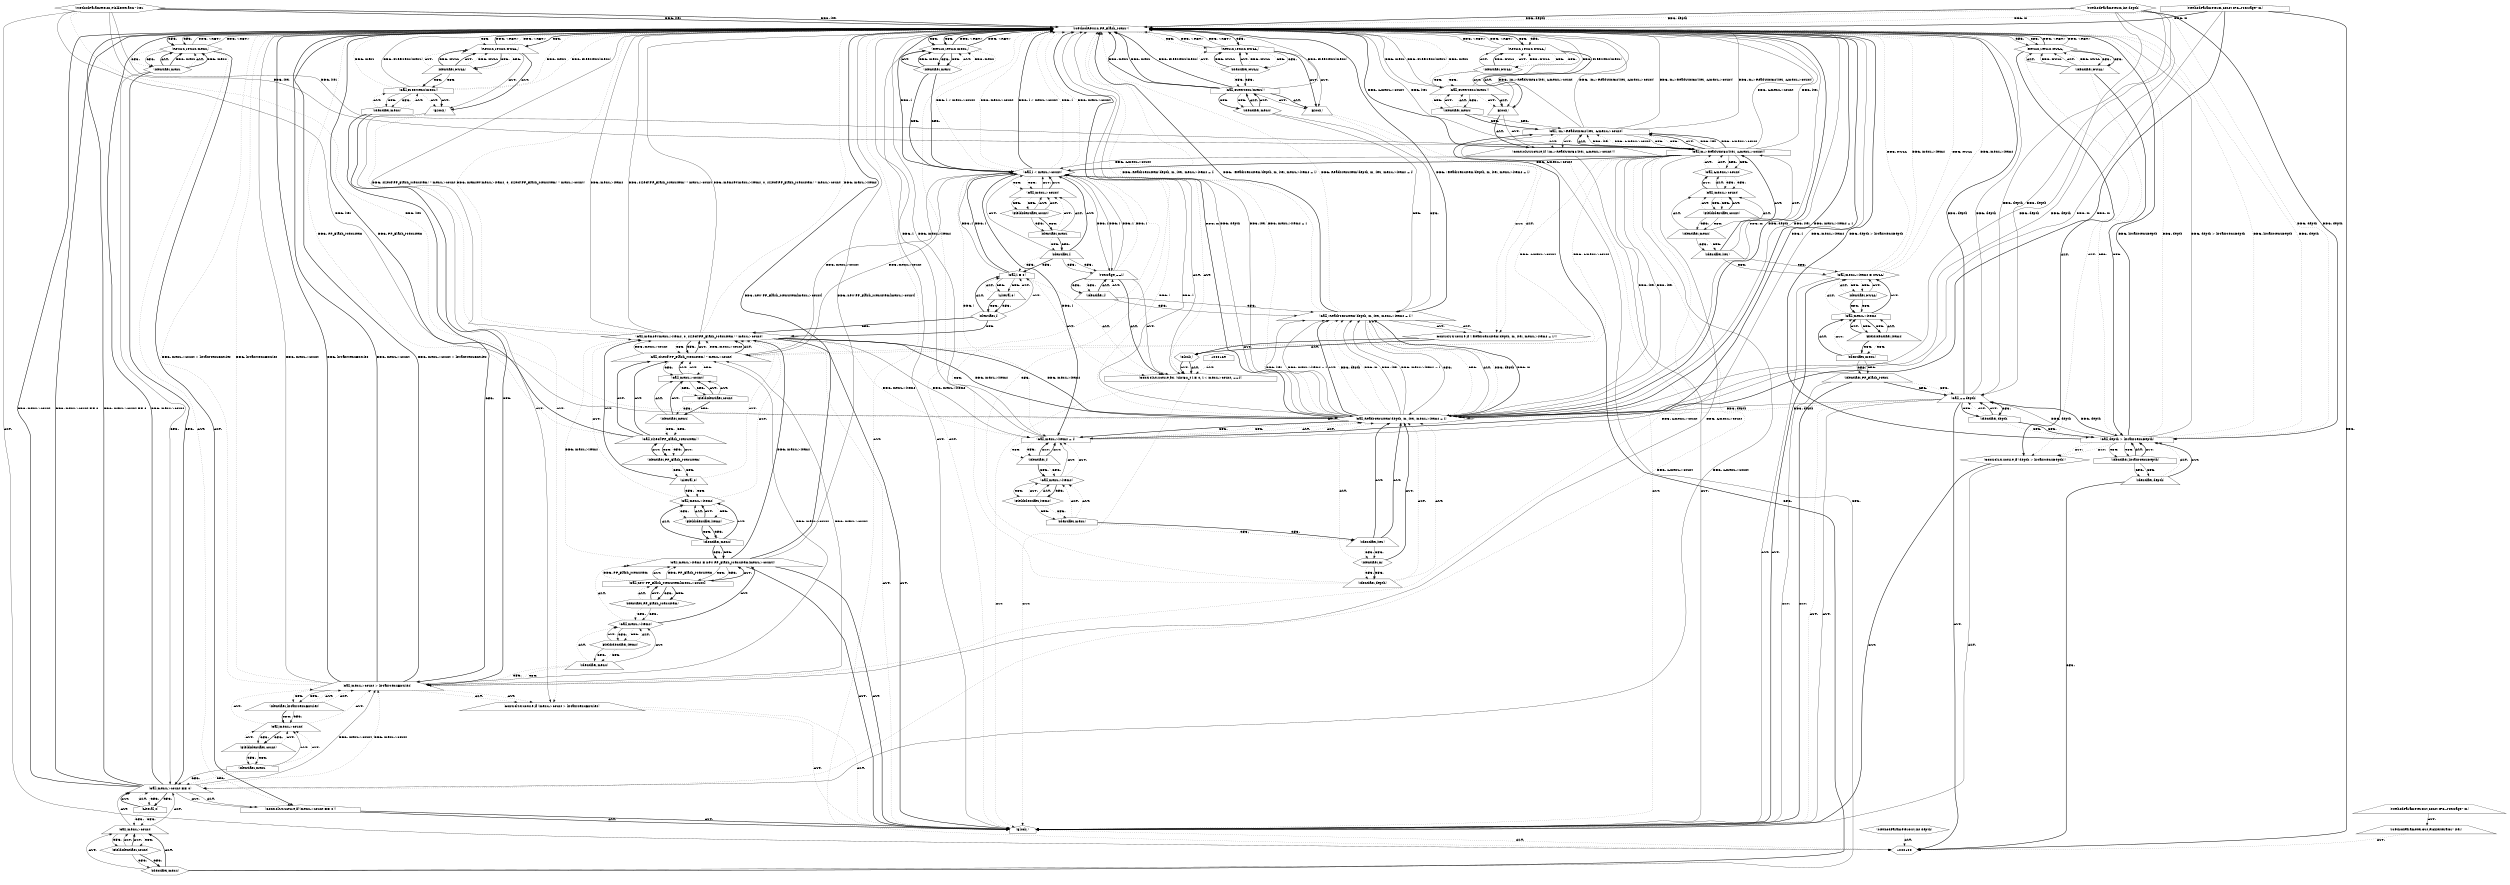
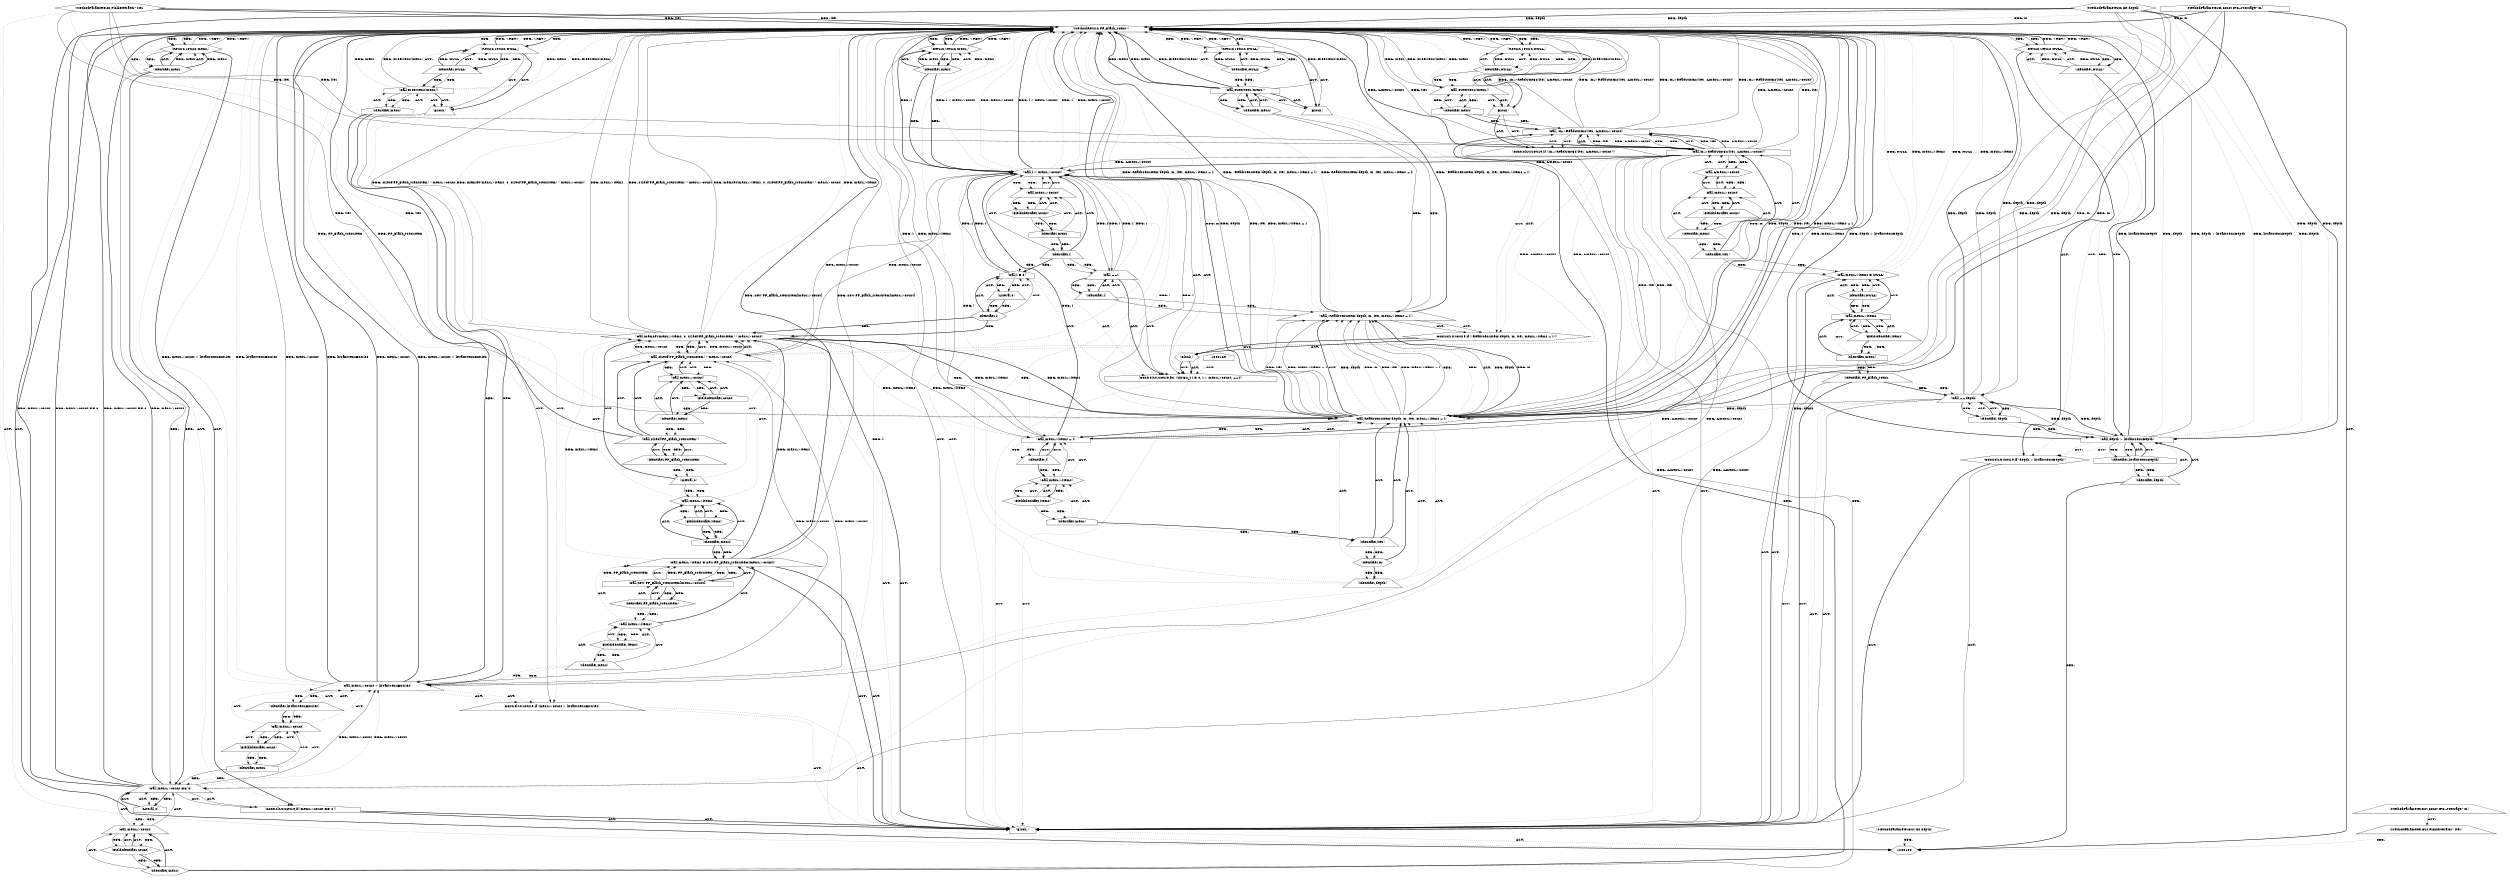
node "(Message,++i)": label "(Message,++i)" -> "(Call,++i)"
edge "(MethodParameterIn,const IPC::Message* m)" -> "1000100": label "DDG: " -> "AST: "
edge "(MethodReturn,PP_Flash_Menu*)" -> "1000100": label "AST: " -> "DDG: i"
edge "(Call,++depth)" -> "1000100": now "(MethodParameterIn,int depth)" -> "1000100"
edge "(MethodParameterIn,PickleIterator* iter)" -> "1000100": style solid -> dotted
edge "(MethodParameterOut,int depth)" -> "1000100": label "AST: " -> "CFG: "
edge "(MethodParameterOut,PickleIterator* iter)" -> "1000100": label "AST: " -> "CFG: "
